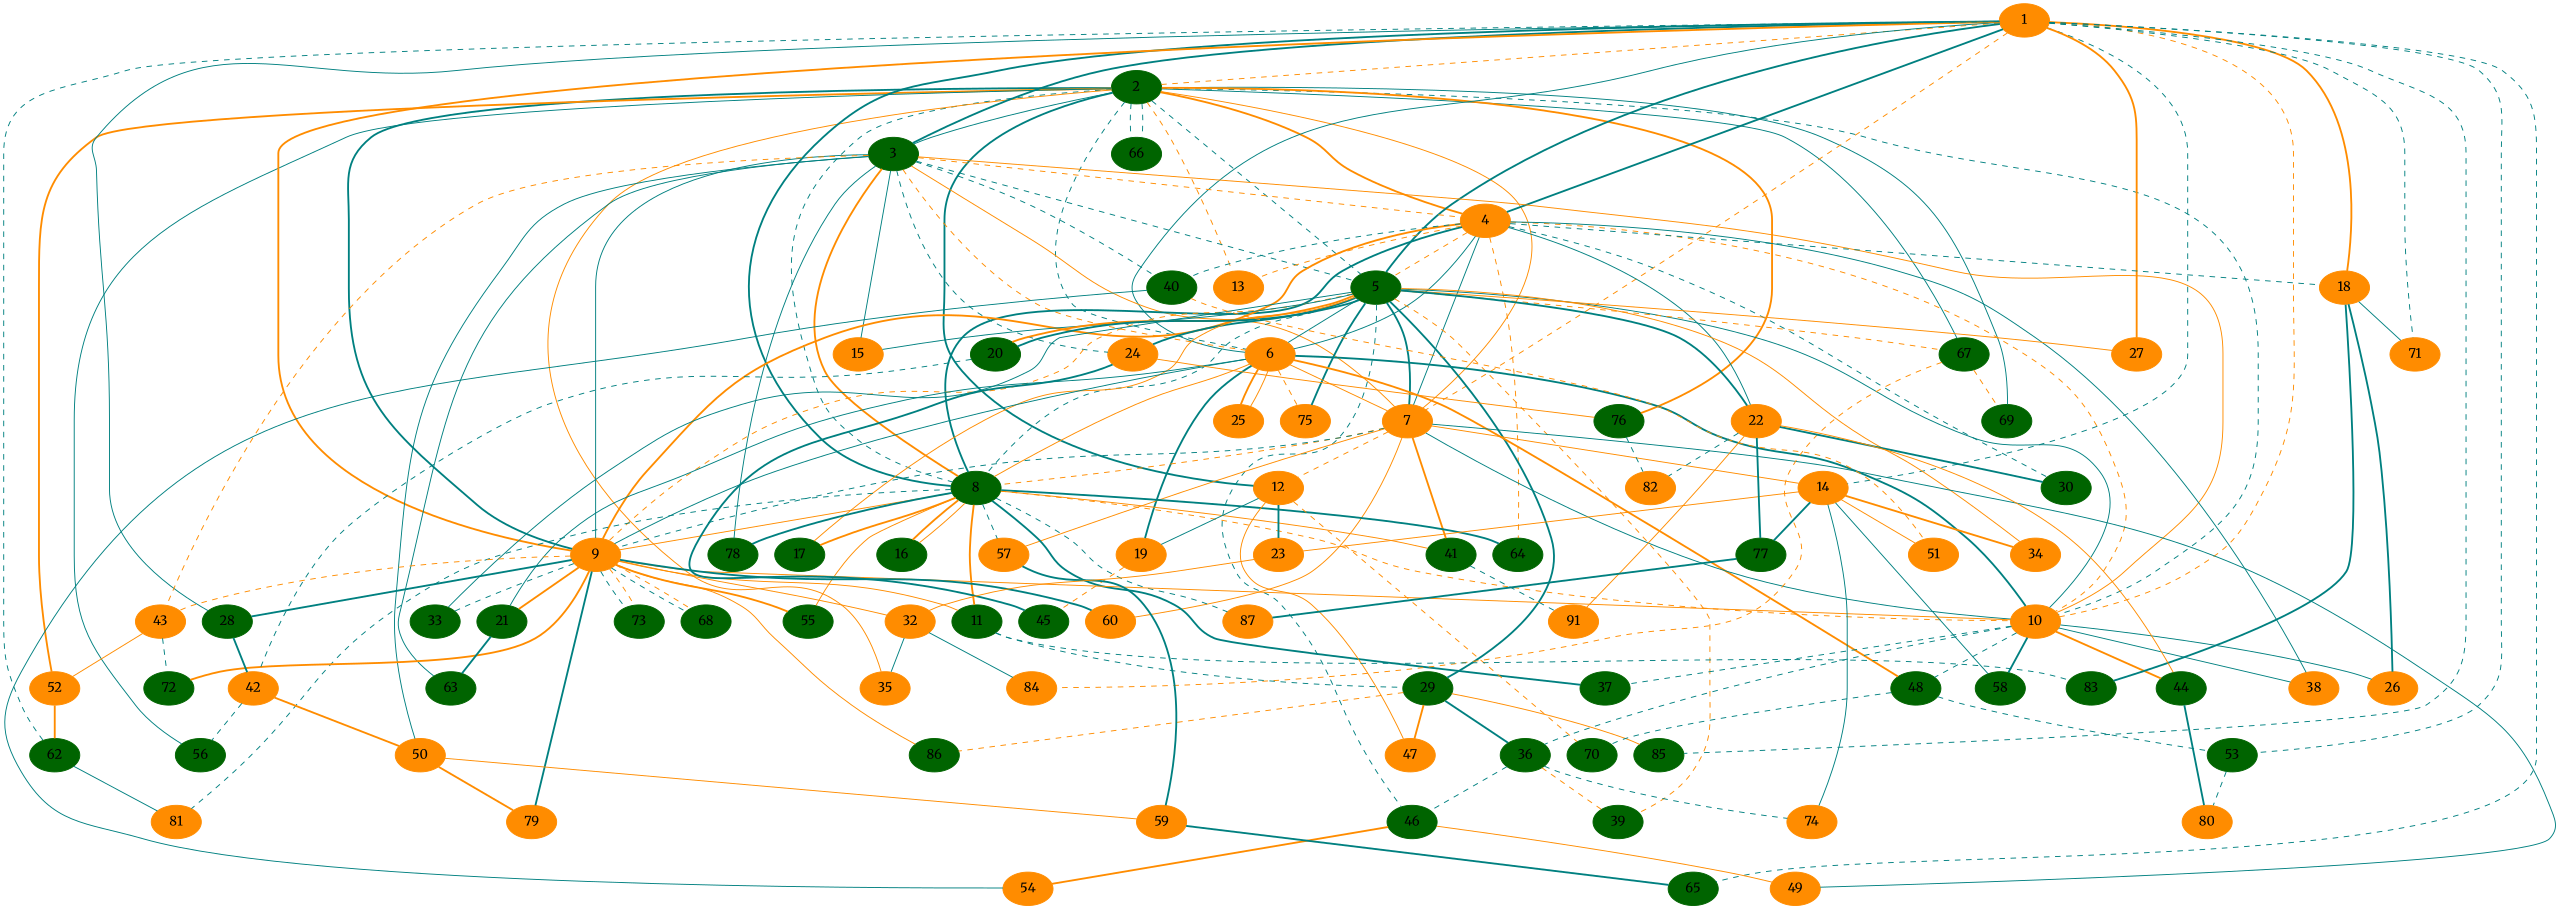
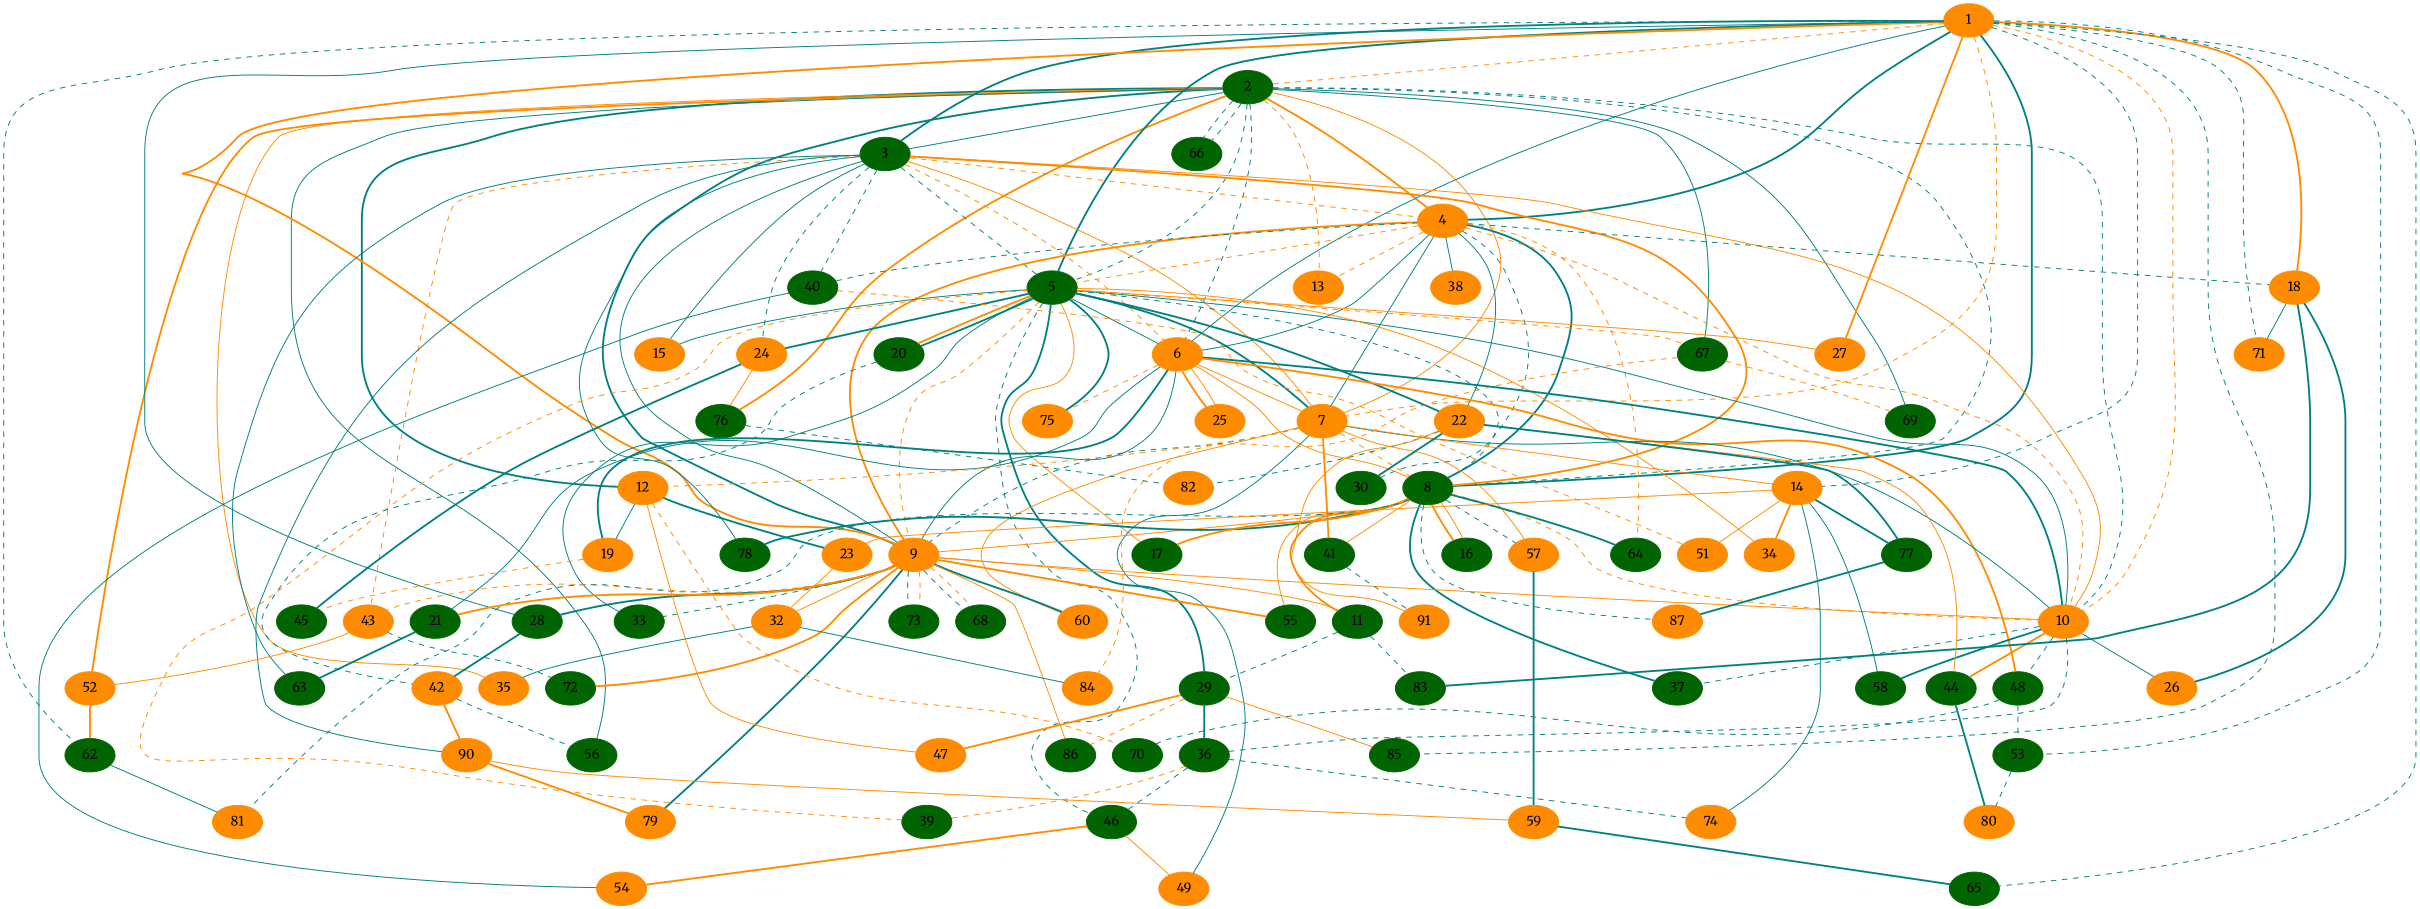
edge "10" -- "38": removed
node "50": label "50" -> "90"
